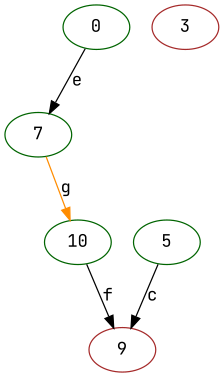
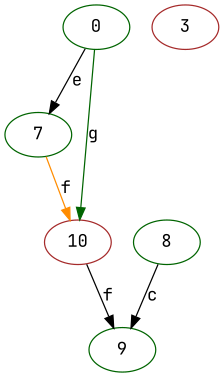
edge "0" -> "10": added, label "g"
edge "7" -> "10": label "g" -> "f"
node "10": color darkgreen -> brown
node "5": label "5" -> "8"
node "9": color brown -> darkgreen
